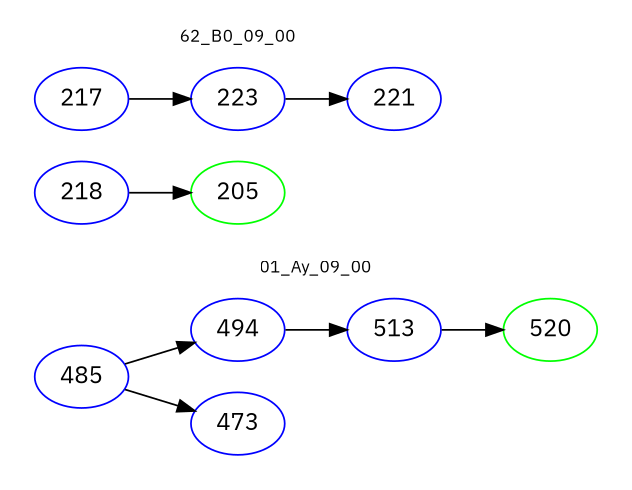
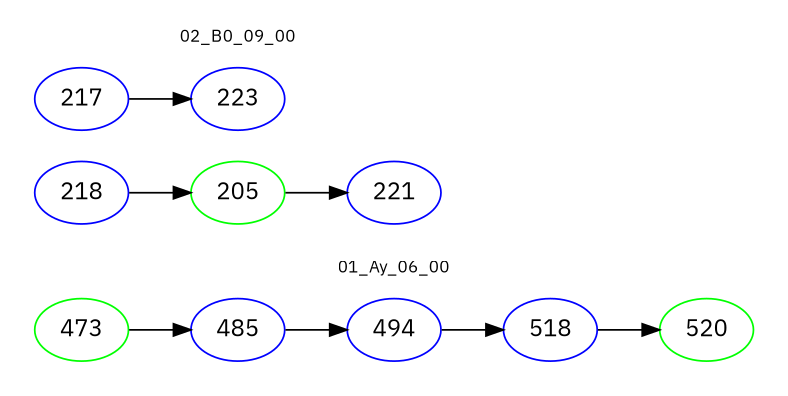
cluster "62_B0_09_00": label "62_B0_09_00" -> "02_B0_09_00"
edge "223" -> "221": now "205" -> "221"
cluster "01_Ay_09_00": label "01_Ay_09_00" -> "01_Ay_06_00"
node "513": label "513" -> "518"
edge "485" -> "473": reversed
node "473": color blue -> green
